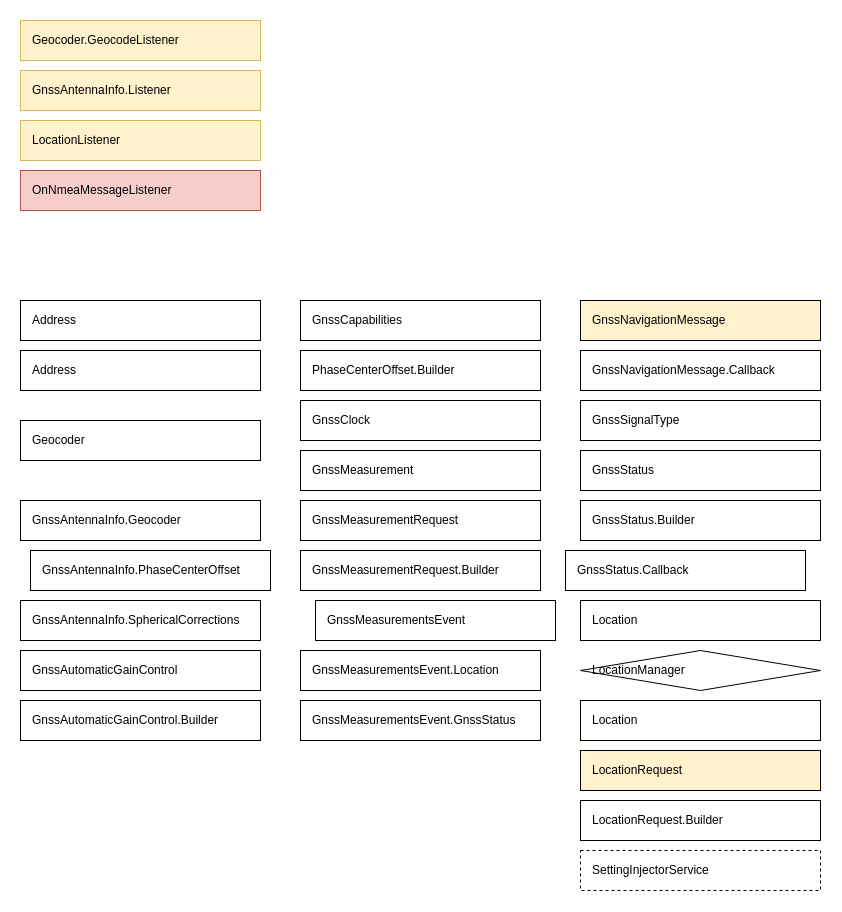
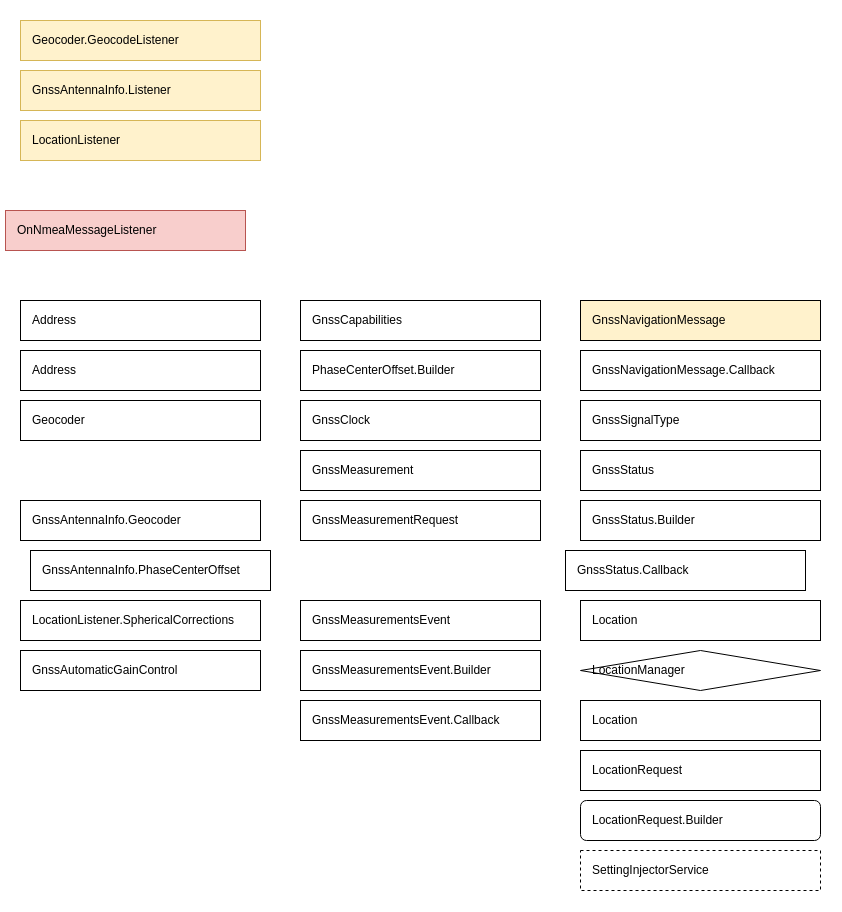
node "OnNmeaMessageListener": moved (141, 191) -> (126, 231)
node "Geocoder": moved (141, 441) -> (141, 421)
node "GnssMeasurementRequest.Builder": removed
node "GnssAntennaInfo.SphericalCorrections": label "GnssAntennaInfo.SphericalCorrections" -> "LocationListener.SphericalCorrections"
node "GnssMeasurementsEvent": moved (436, 621) -> (421, 621)
node "GnssMeasurementsEvent.Location": label "GnssMeasurementsEvent.Location" -> "GnssMeasurementsEvent.Builder"
node "GnssAutomaticGainControl.Builder": removed
node "GnssMeasurementsEvent.GnssStatus": label "GnssMeasurementsEvent.GnssStatus" -> "GnssMeasurementsEvent.Callback"
node "LocationRequest": fillcolor #fff2cc -> #ffffff
node "LocationRequest.Builder": shape rectangle -> rounded rectangle
